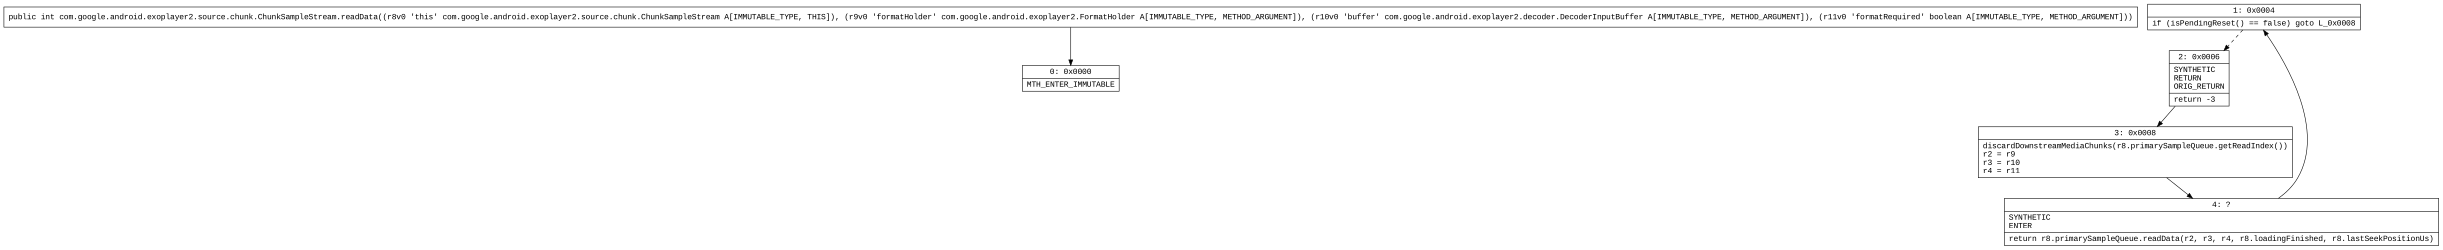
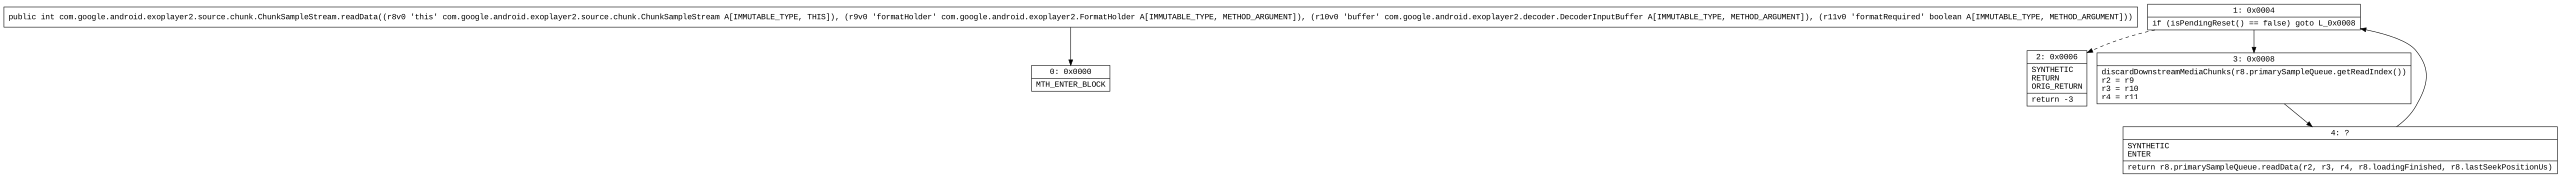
node "0: 0x0000": text "MTH_ENTER_IMMUTABLE" -> "MTH_ENTER_BLOCK"
edge "2: 0x0006" -> "3: 0x0008": now "1: 0x0004" -> "3: 0x0008"
